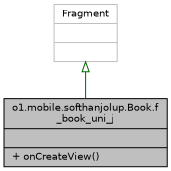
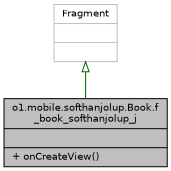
node "o1.mobile.softhanjolup.Book.f": text "_book_uni_j" -> "_book_softhanjolup_j"
